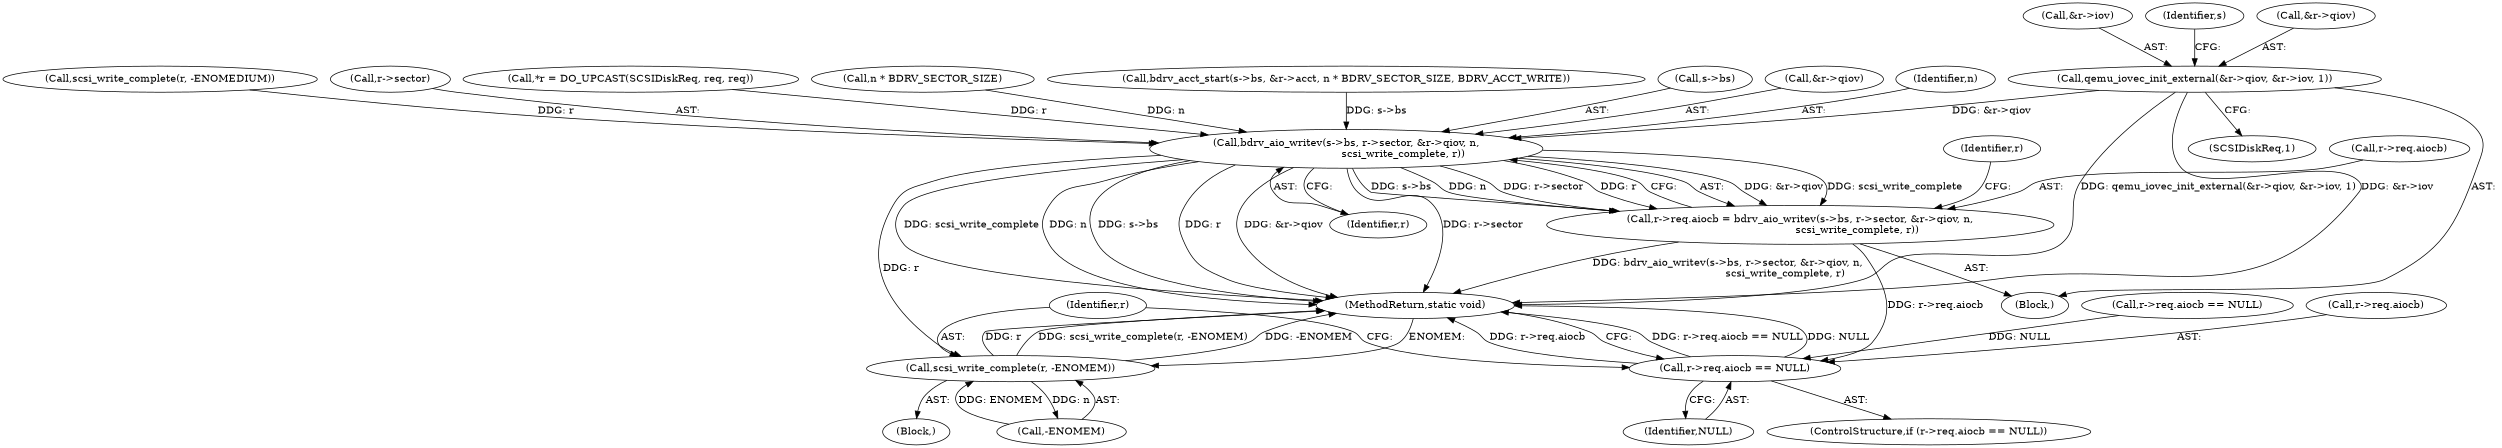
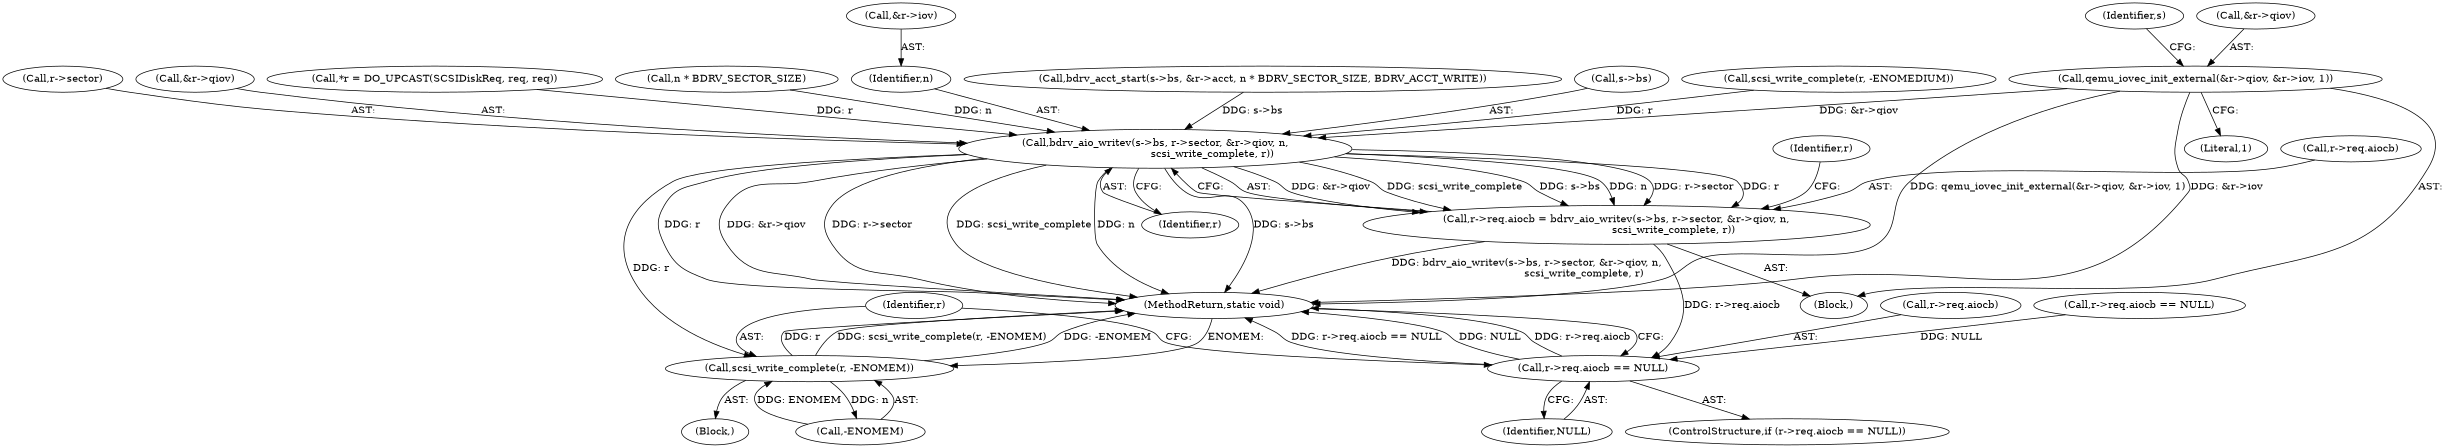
edge "(Call,&r->iov)" -> "(Call,qemu_iovec_init_external(&r->qiov, &r->iov, 1))": now "(Call,&r->iov)" -> "(Identifier,n)"
node "(SCSIDiskReq,1)": label "(SCSIDiskReq,1)" -> "(Literal,1)"
